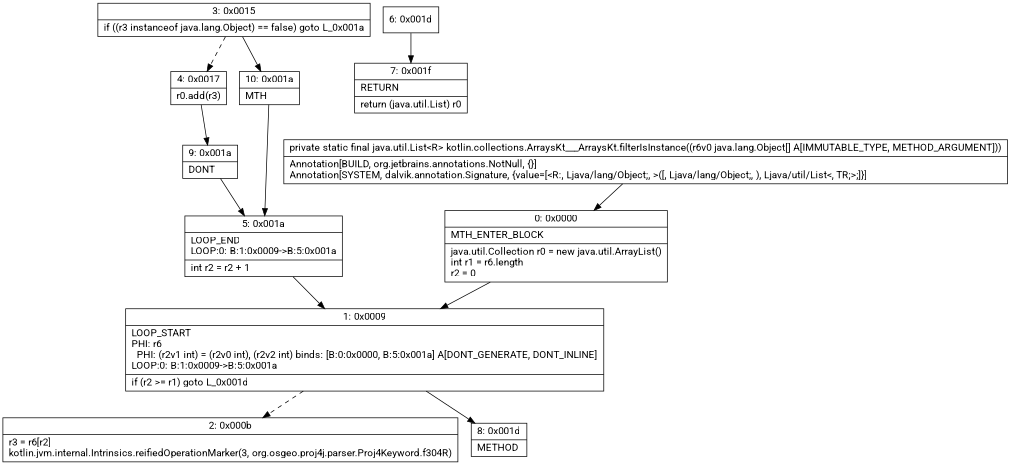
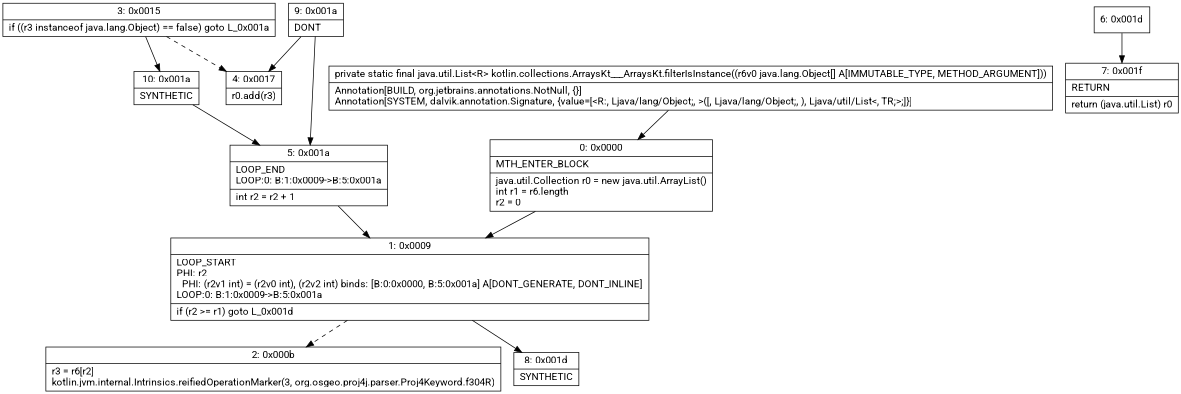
node "10: 0x001a": text "MTH" -> "SYNTHETIC"
edge "4: 0x0017" -> "9: 0x001a": reversed
node "1: 0x0009": text "PHI: r6" -> "PHI: r2"
node "8: 0x001d": text "METHOD" -> "SYNTHETIC"
